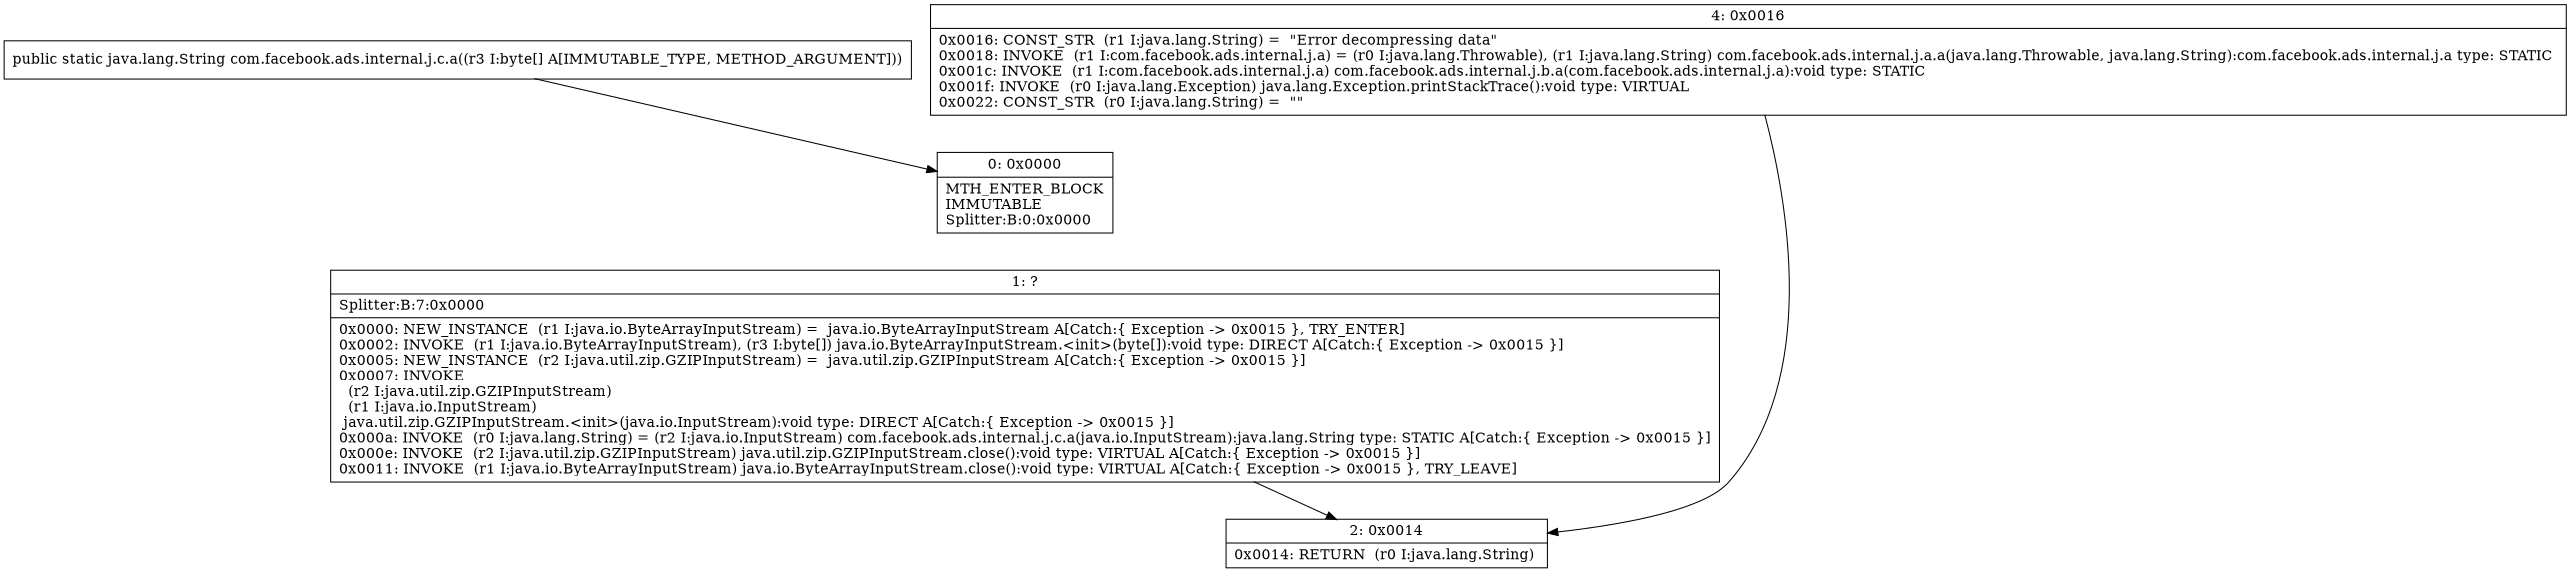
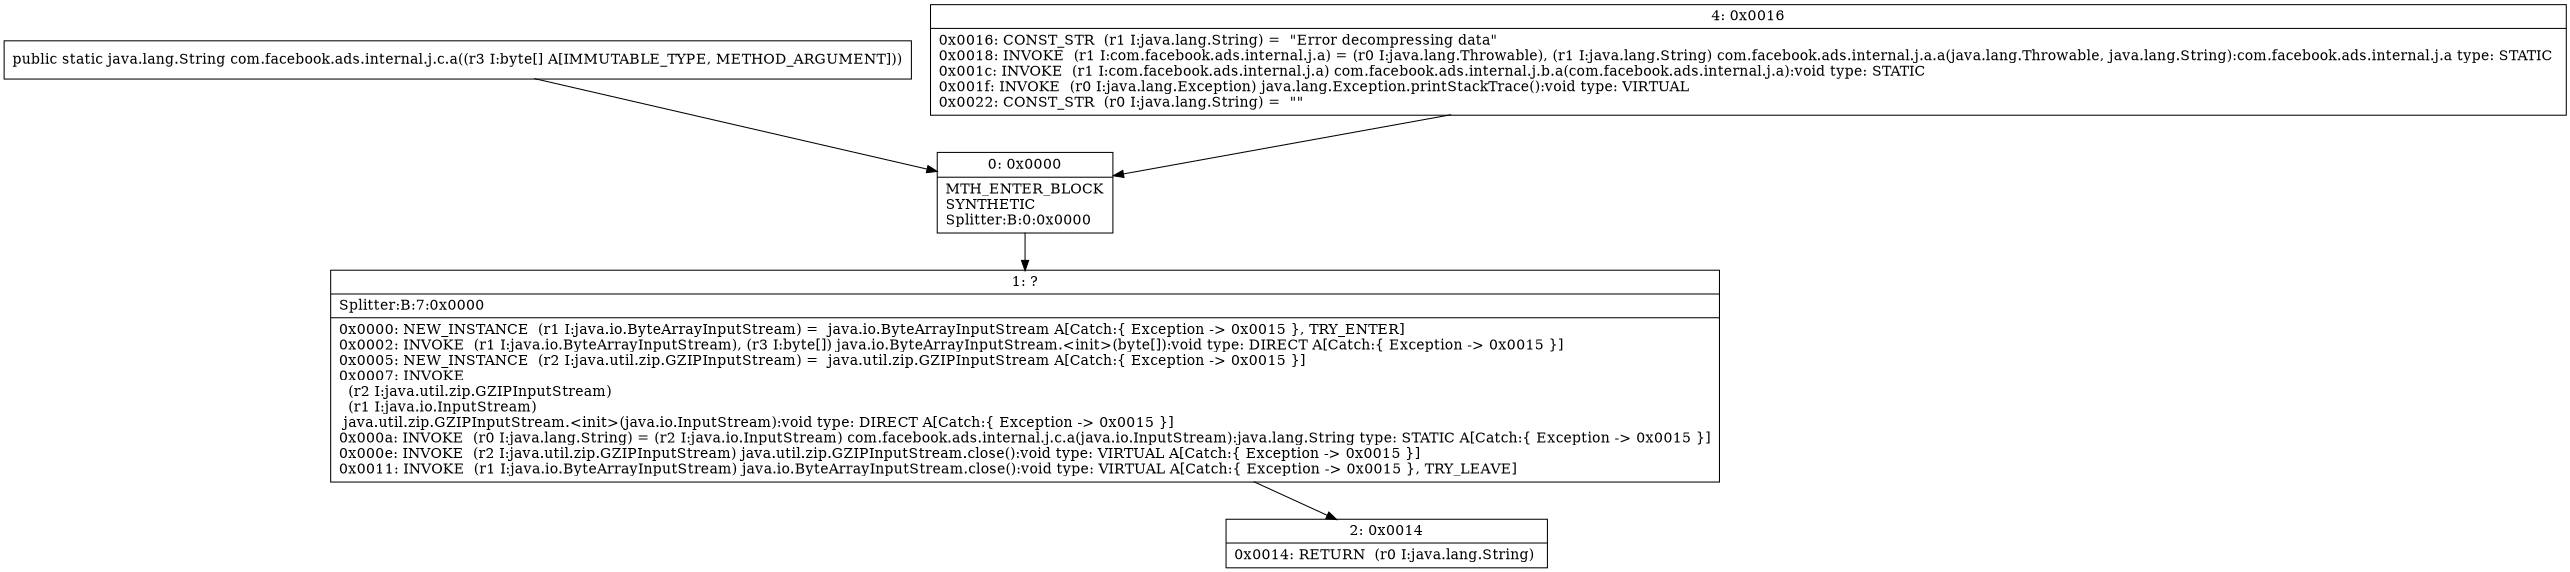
node "0: 0x0000": text "IMMUTABLE" -> "SYNTHETIC"
edge "0: 0x0000" -> "1: ?": added
edge "4: 0x0016" -> "2: 0x0014": now "4: 0x0016" -> "0: 0x0000"
